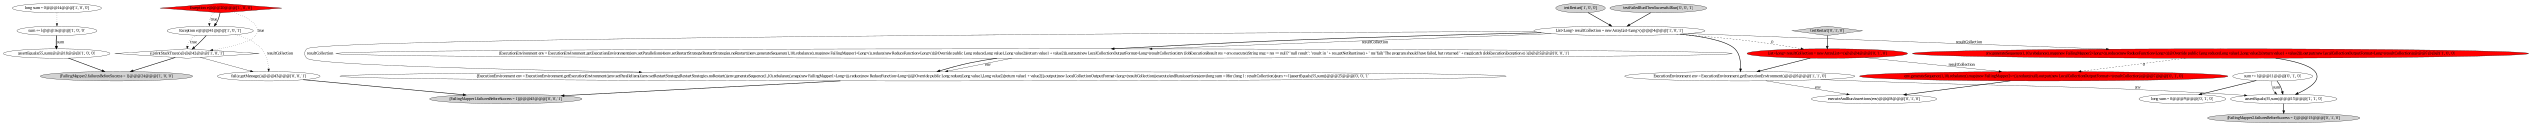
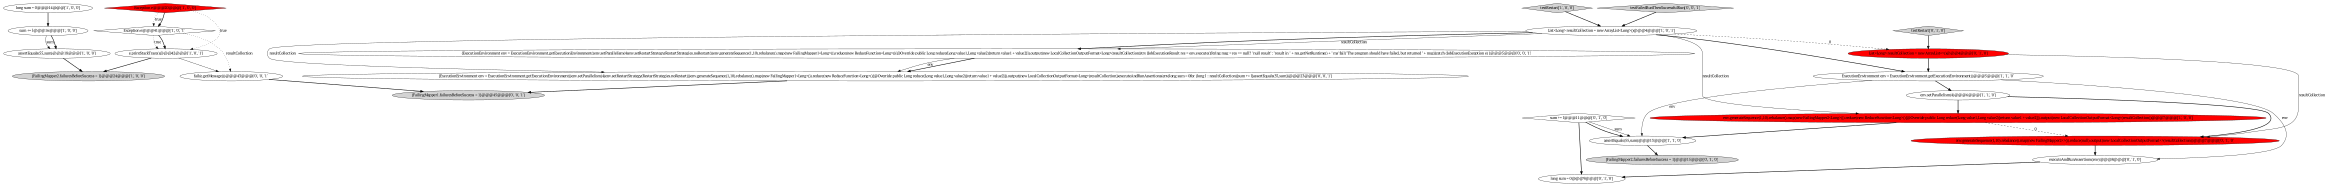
node "testRestart['1', '0', '0']": shape ellipse -> diamond
node "testFailedRunThenSuccessfulRun['0', '0', '1']": shape ellipse -> diamond
edge "long sum = 0@@@14@@@['1', '0', '0']" -> "sum += l@@@16@@@['1', '0', '0']": style dotted -> bold
node "Exception e@@@41@@@['1', '0', '1']": shape ellipse -> diamond
node "e.printStackTrace()@@@42@@@['1', '0', '1']": shape diamond -> ellipse
node "sum += l@@@11@@@['0', '1', '0']": shape ellipse -> diamond
node "env.setParallelism(4)@@@6@@@['1', '1', '0']": added
edge "executeAndRunAssertions(env)@@@8@@@['0', '1', '0']" -> "long sum = 0@@@9@@@['0', '1', '0']": added
